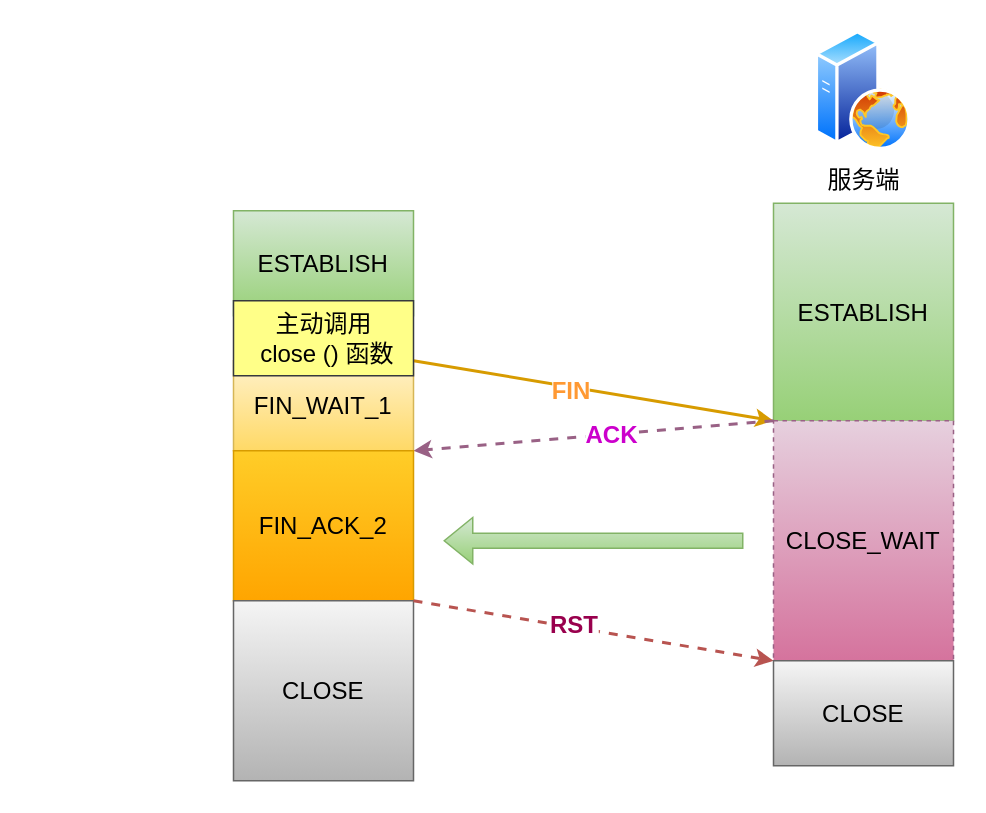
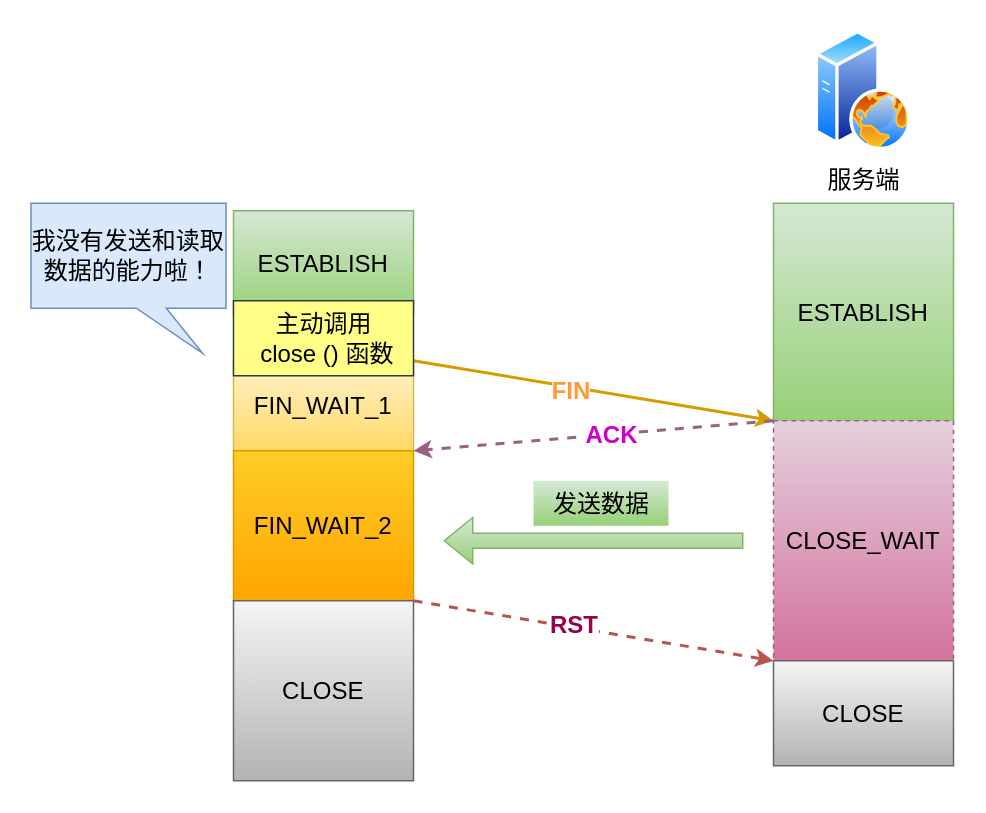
node "我没有发送和读取数据的能力啦！": added
node "发送数据": added
node "FIN_ACK_2": label "FIN_ACK_2" -> "FIN_WAIT_2"
